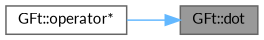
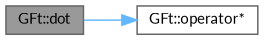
edge "GFt::operator*" -> "GFt::dot": reversed
